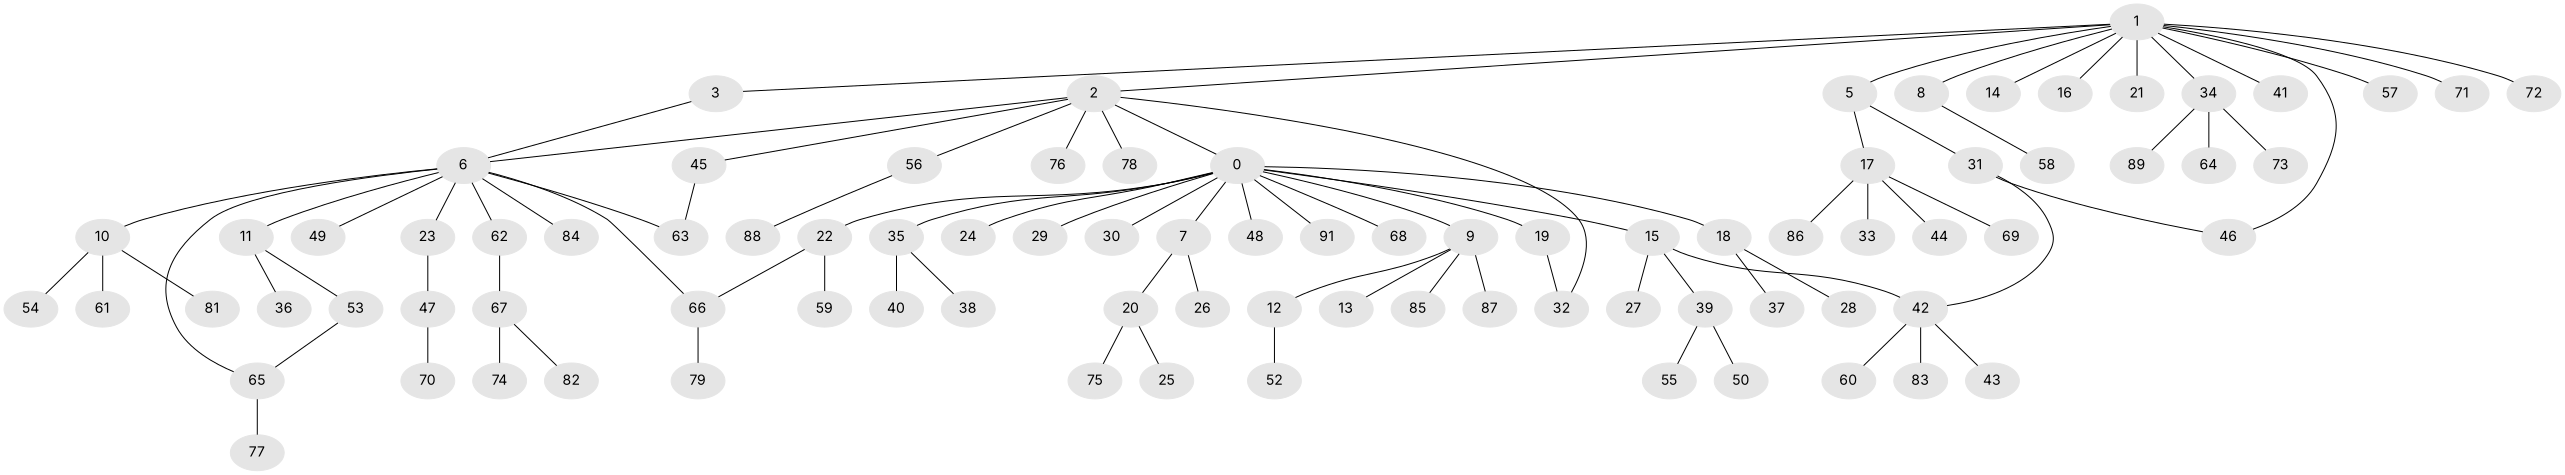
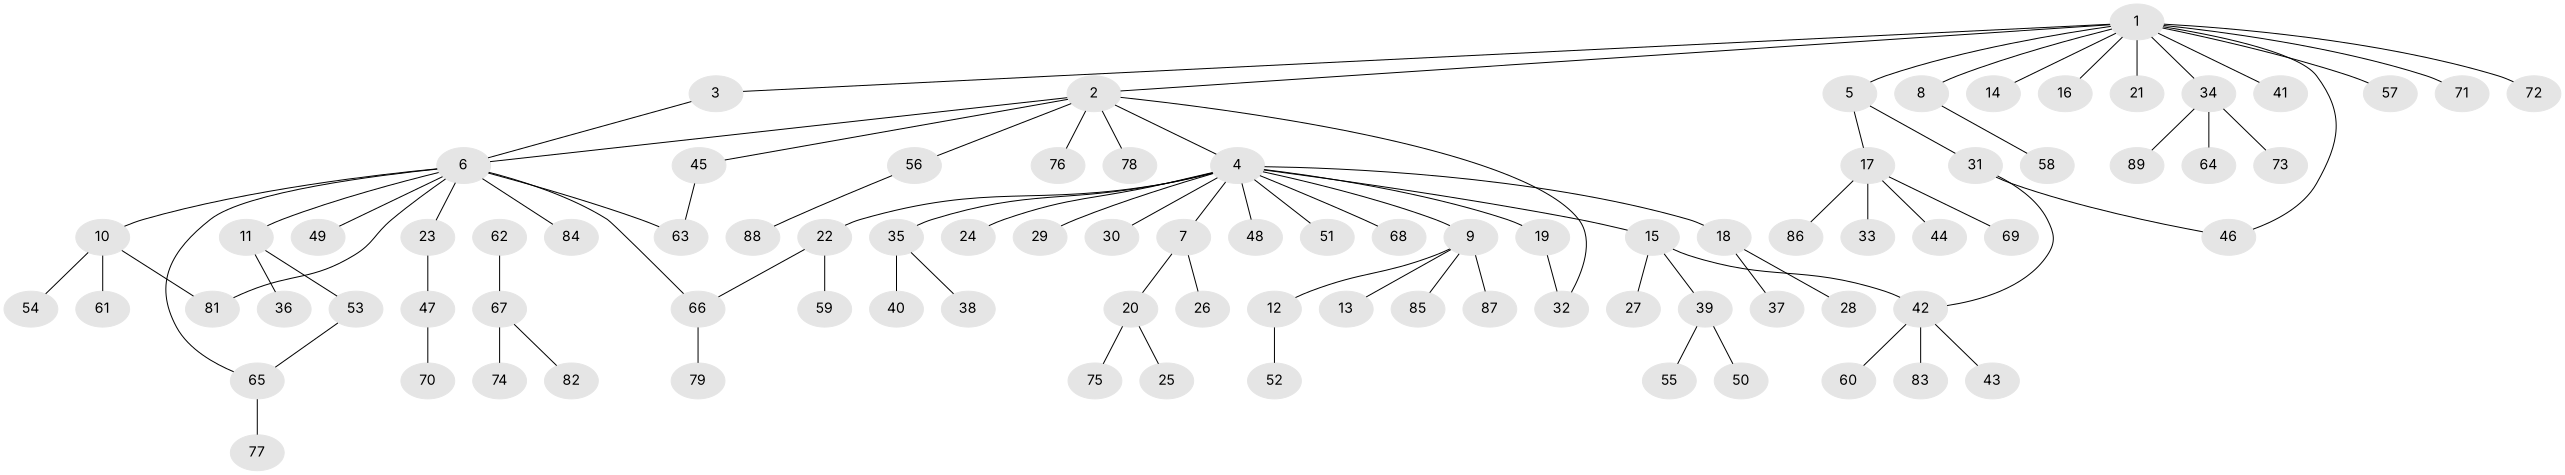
node "0": label "0" -> "4"
edge "6" -- "62": now "6" -- "81"
node "91": label "91" -> "51"
